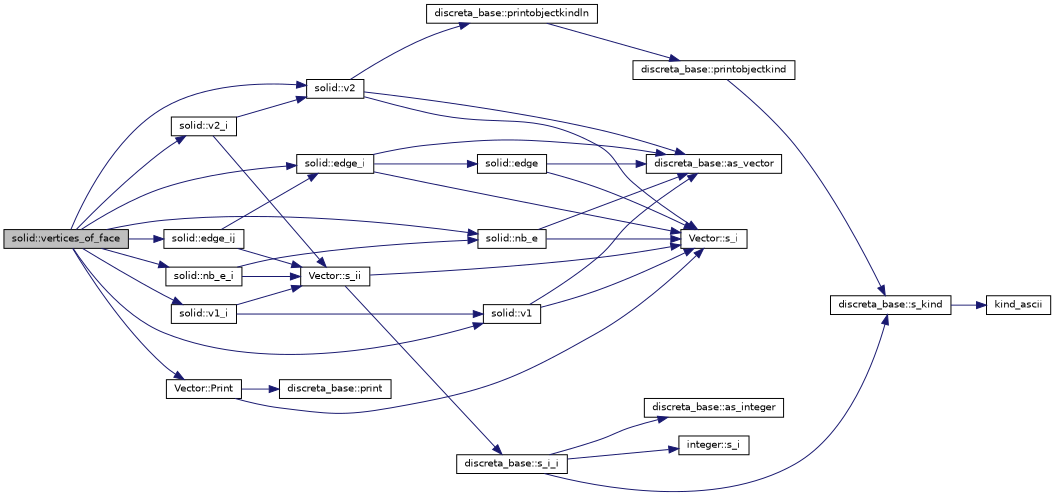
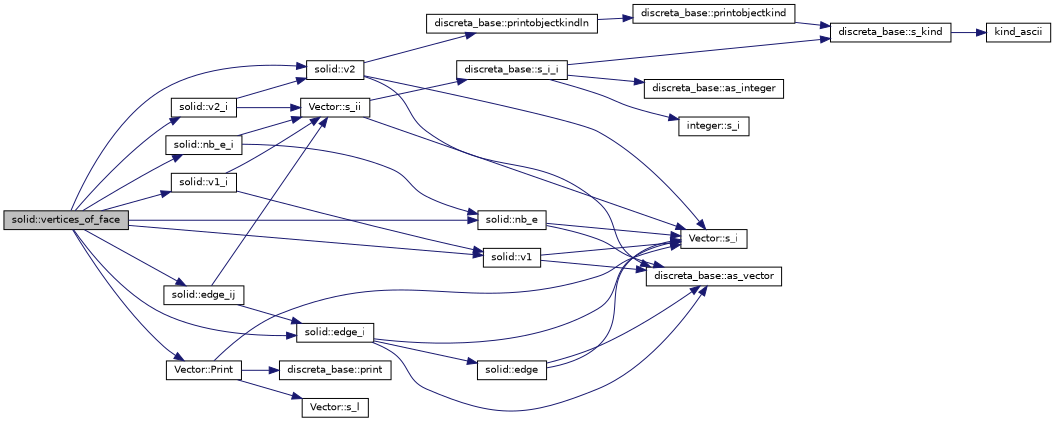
node "Vector::s_l": added
